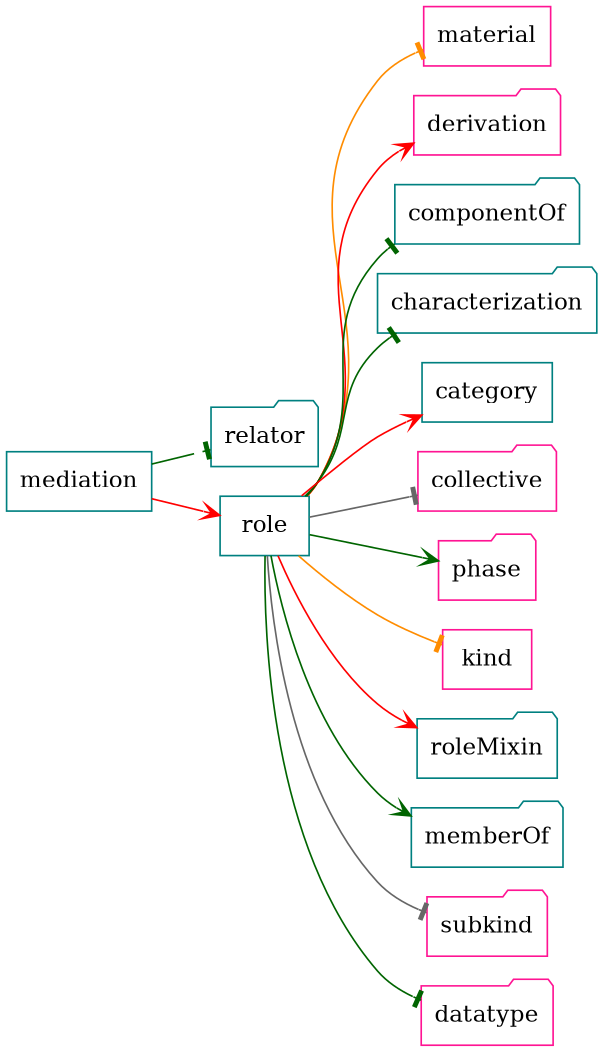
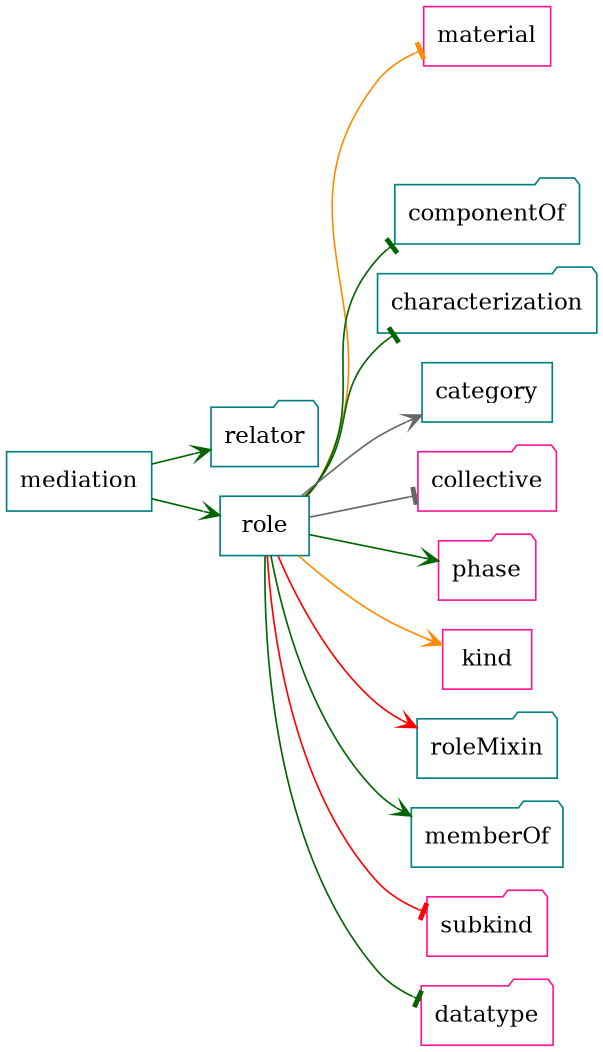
node "derivation": removed
edge "role" -> "category": color red -> gray40
edge "mediation" -> "relator": arrowhead tee -> vee
edge "mediation" -> "role": color red -> darkgreen
edge "role" -> "kind": arrowhead tee -> vee
edge "role" -> "subkind": color gray40 -> red
